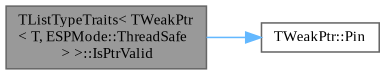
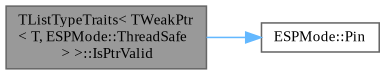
node "TWeakPtr::Pin": label "TWeakPtr::Pin" -> "ESPMode::Pin"
